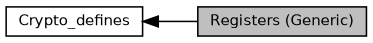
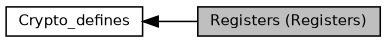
node "Registers (Generic)": label "Registers (Generic)" -> "Registers (Registers)"
